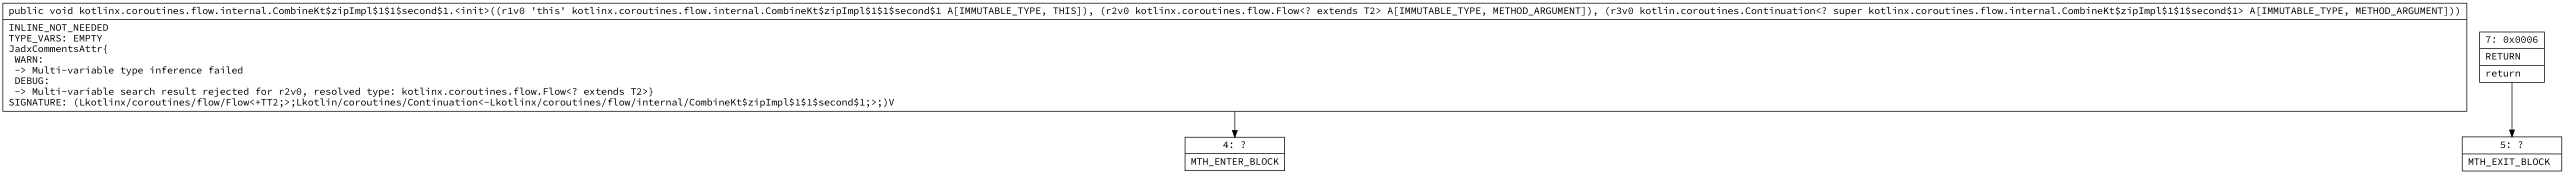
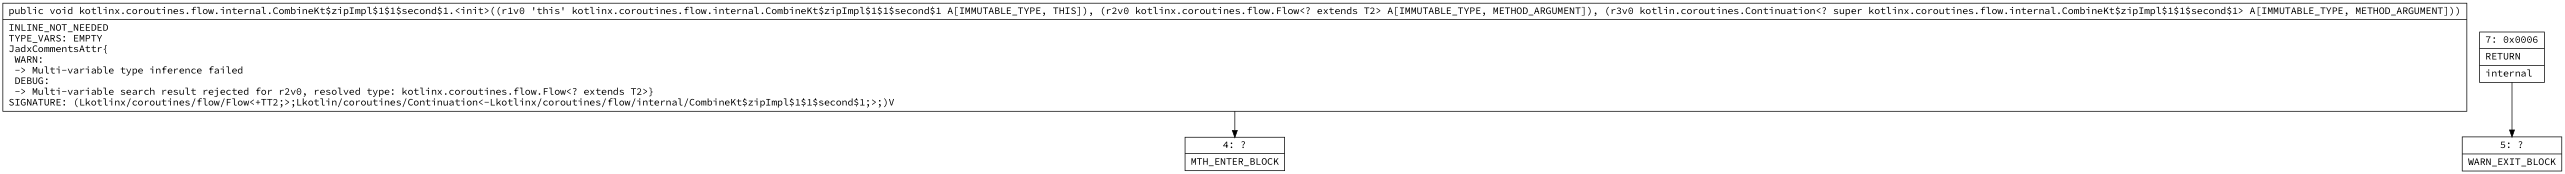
node "7: 0x0006": text "return" -> "internal"
node "5: ?": text "MTH_EXIT_BLOCK" -> "WARN_EXIT_BLOCK"
